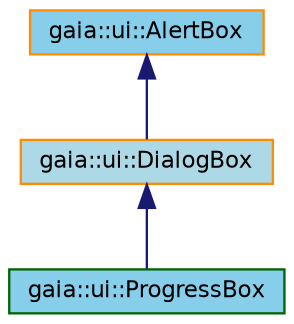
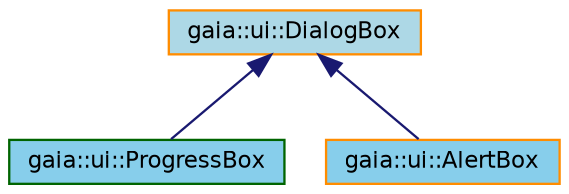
edge "gaia::ui::DialogBox" -> "gaia::ui::AlertBox": reversed
